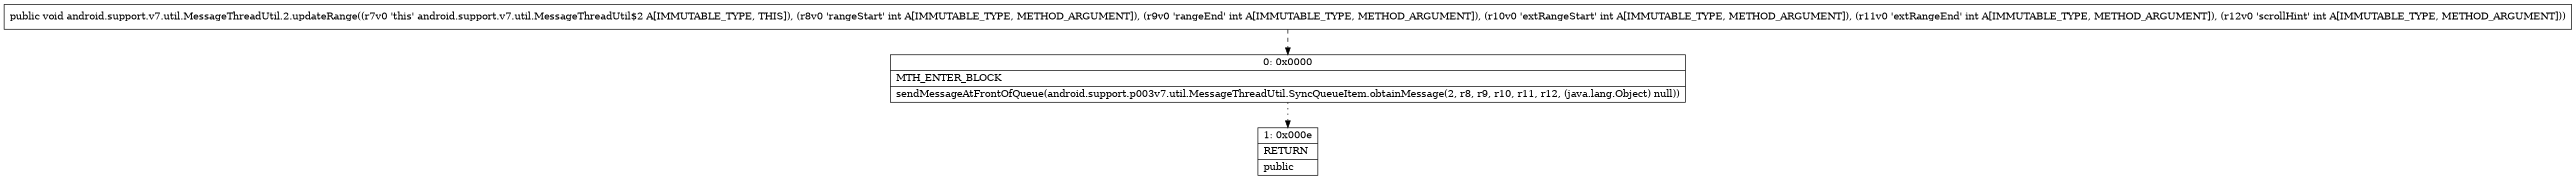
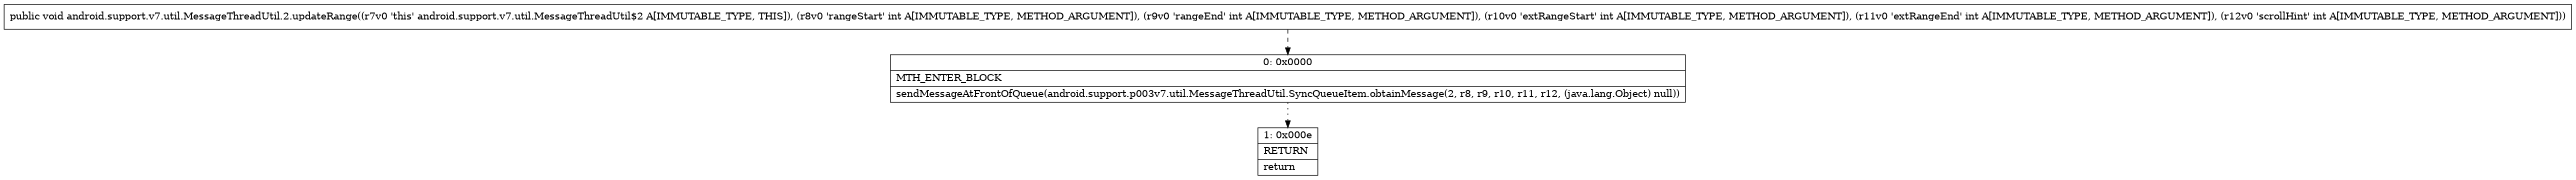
node "1: 0x000e": text "public" -> "return"
